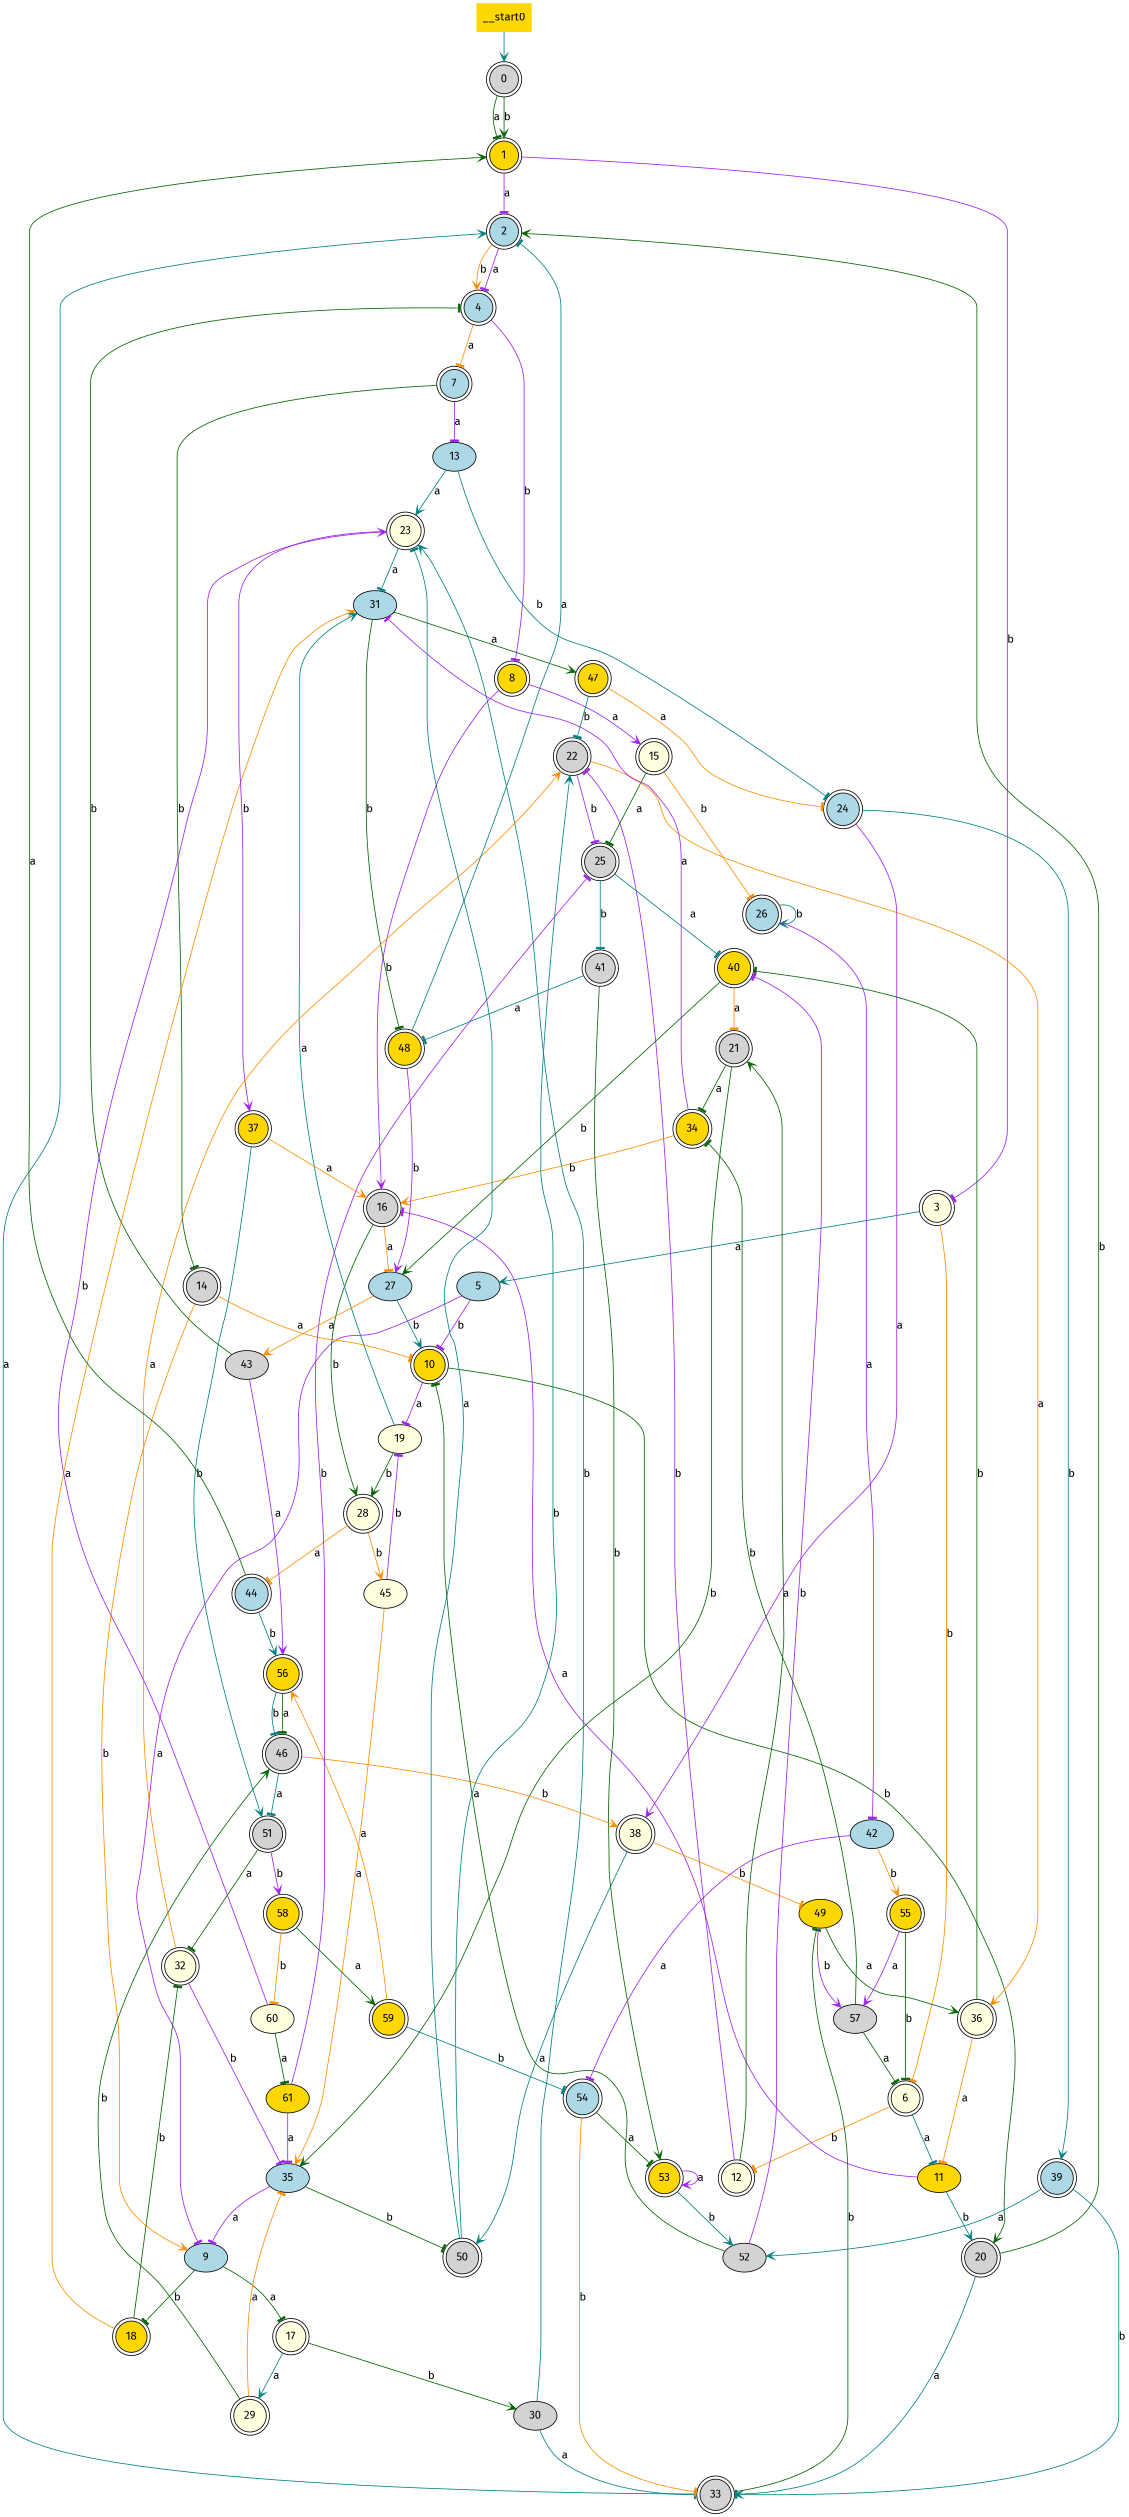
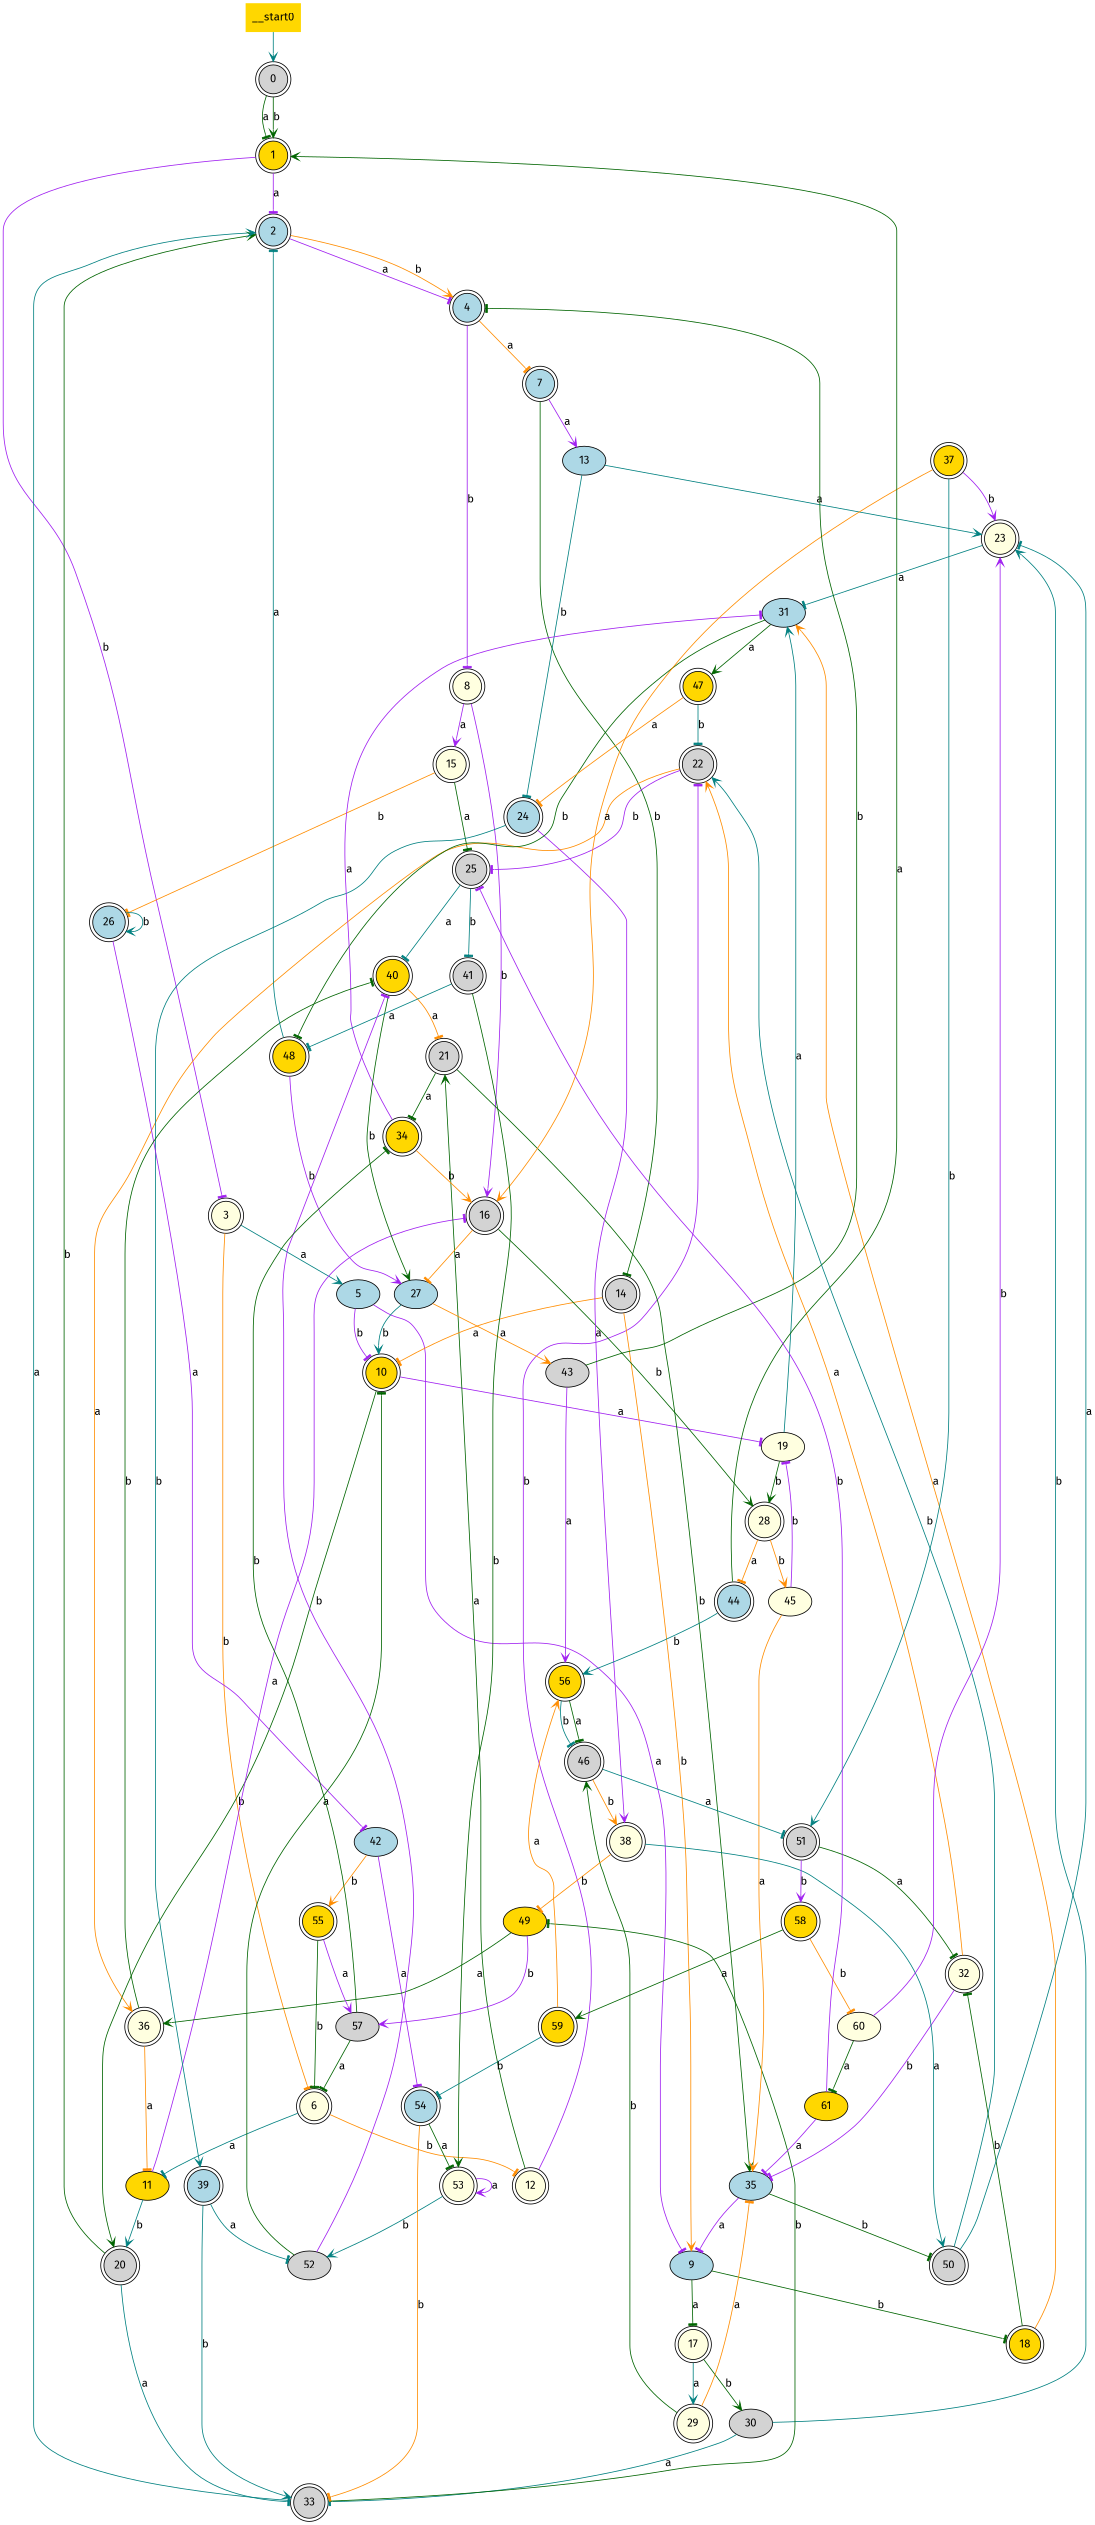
edge "7" -> "13": arrowhead tee -> vee
node "8": fillcolor gold -> lightyellow
edge "23" -> "37": reversed
node "53": fillcolor gold -> lightyellow
edge "39" -> "52": arrowhead vee -> tee
